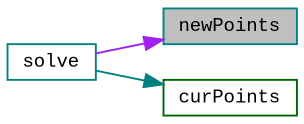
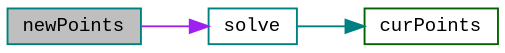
edge "solve" -> "newPoints": reversed
